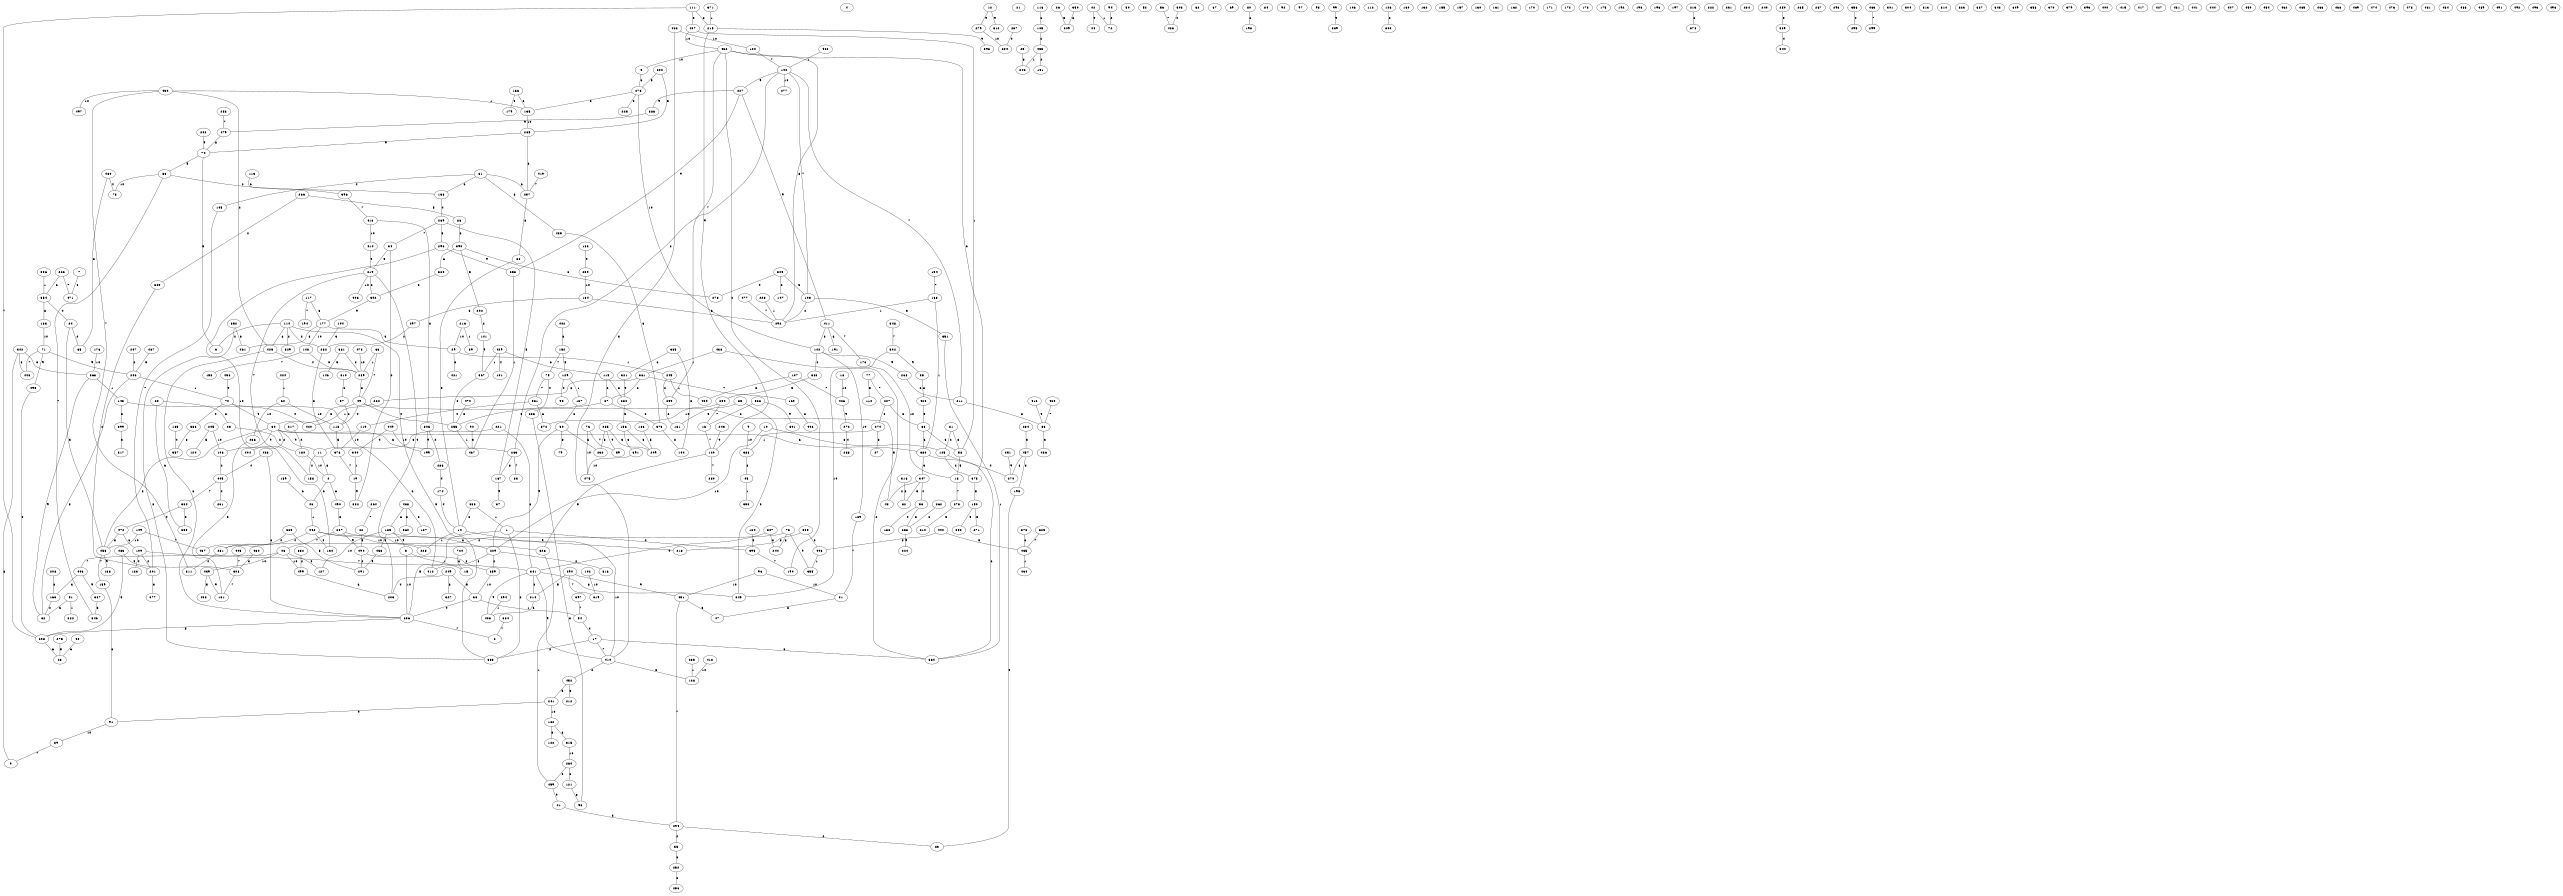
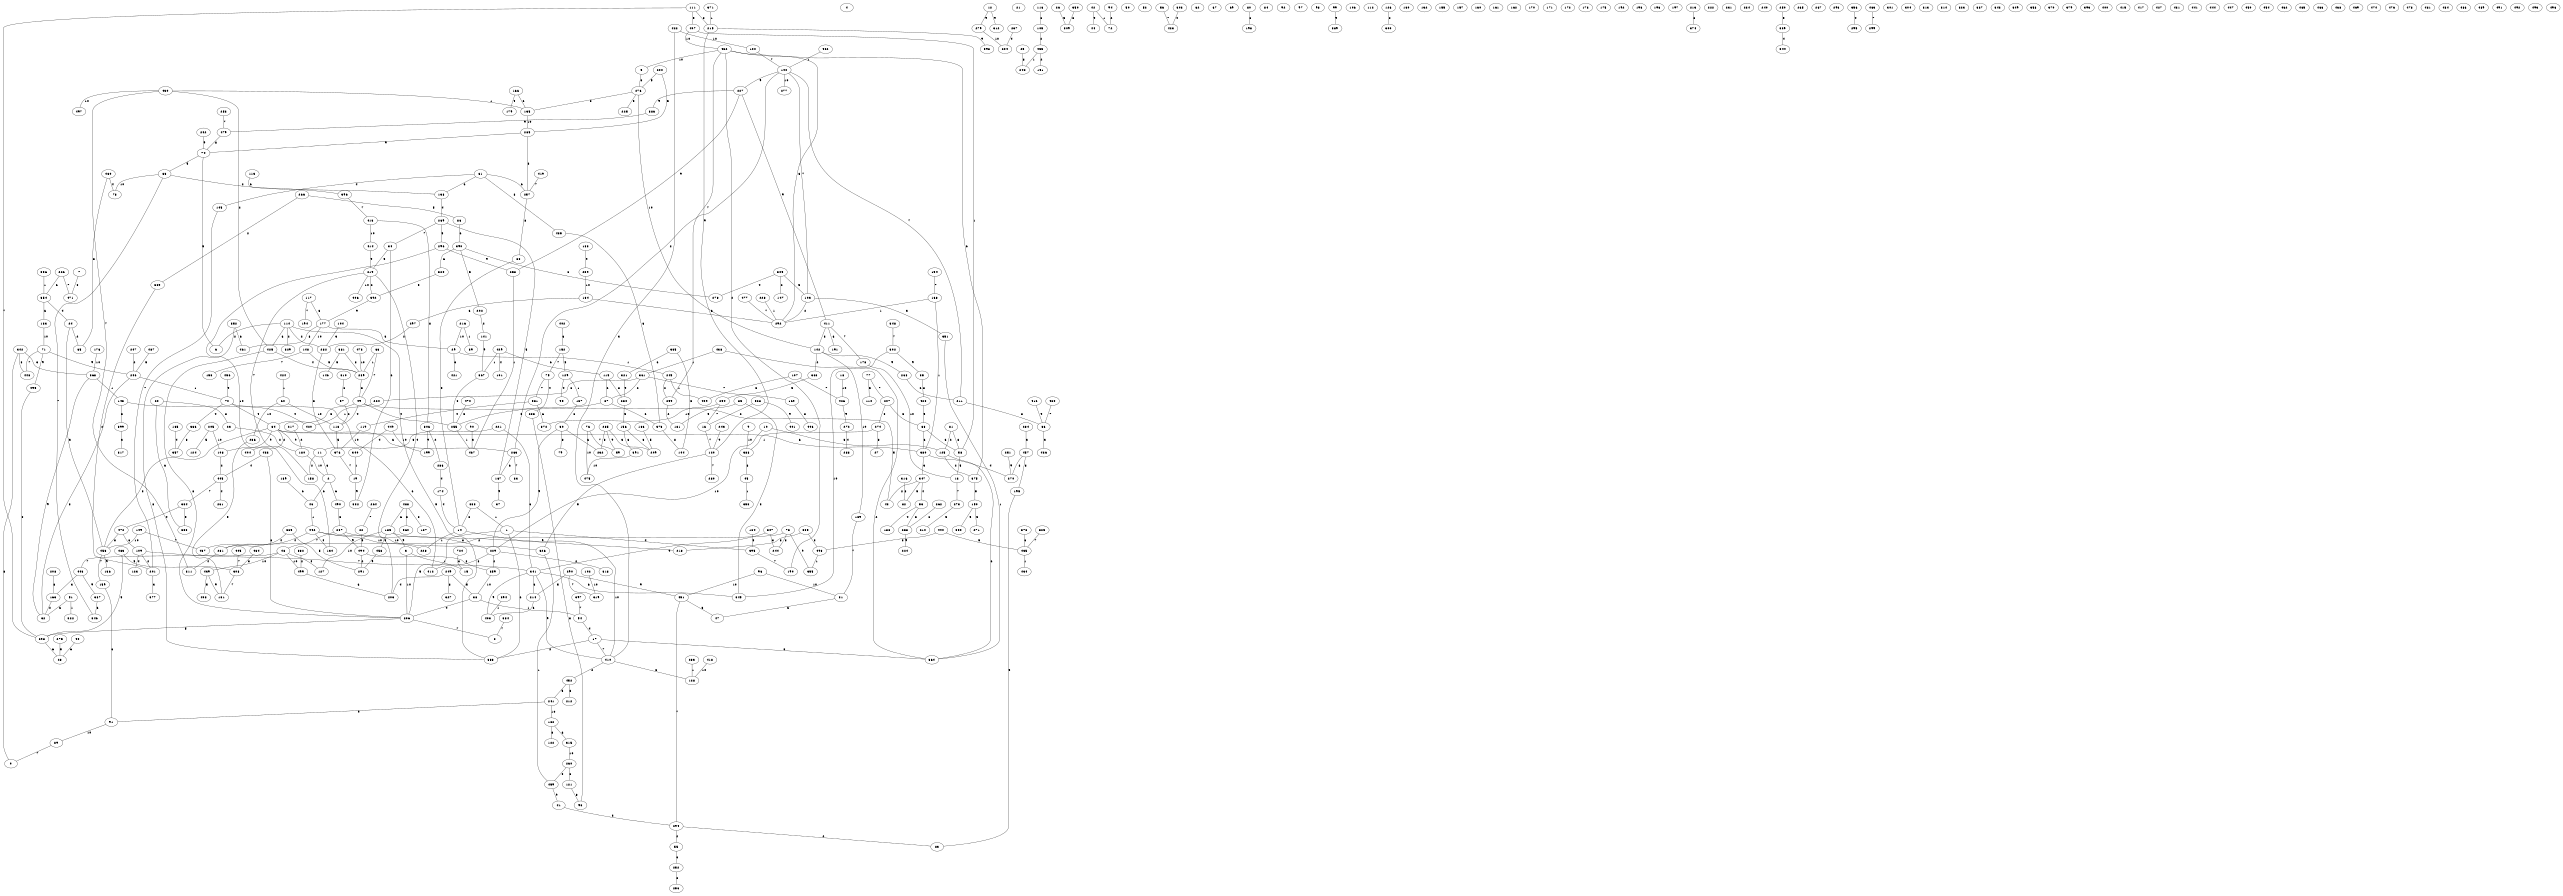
node "601": label "601" -> "401"
